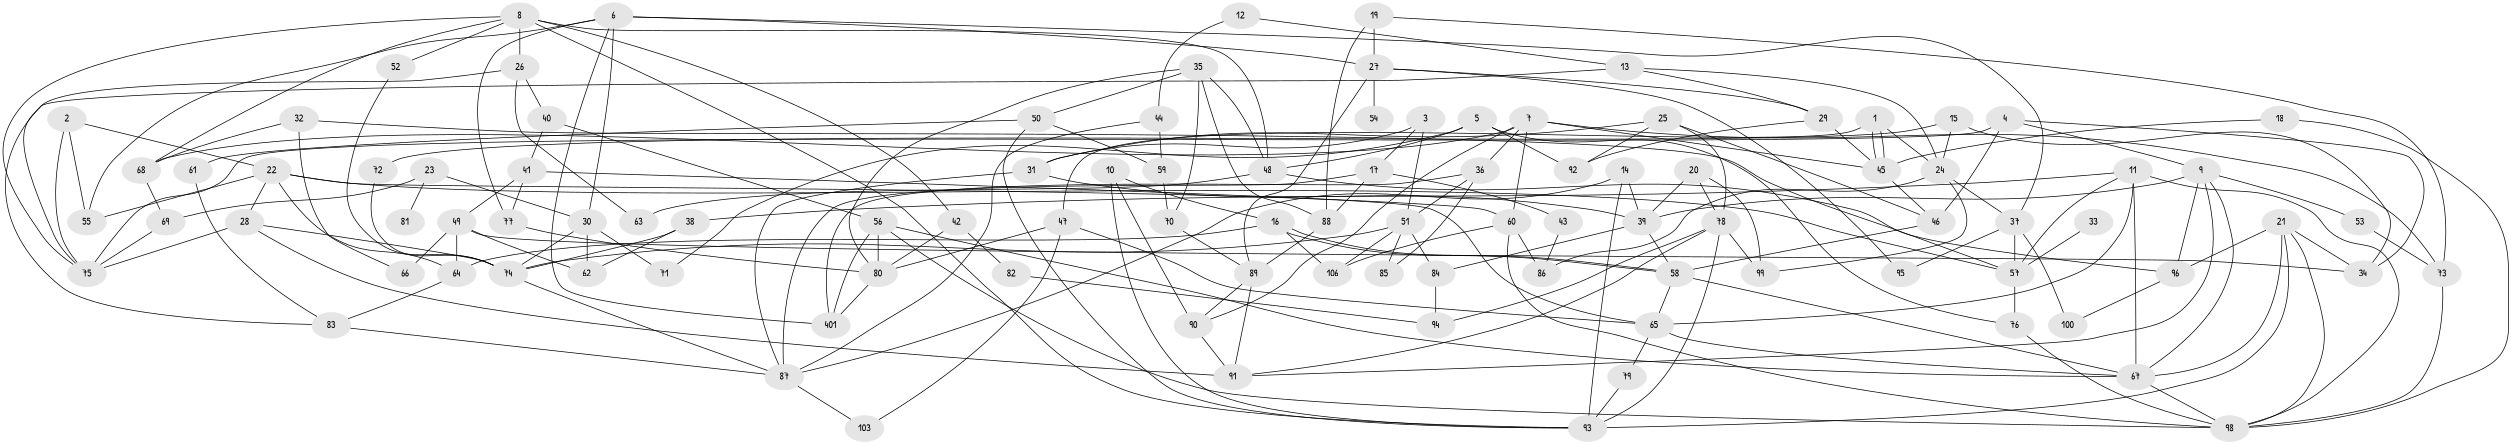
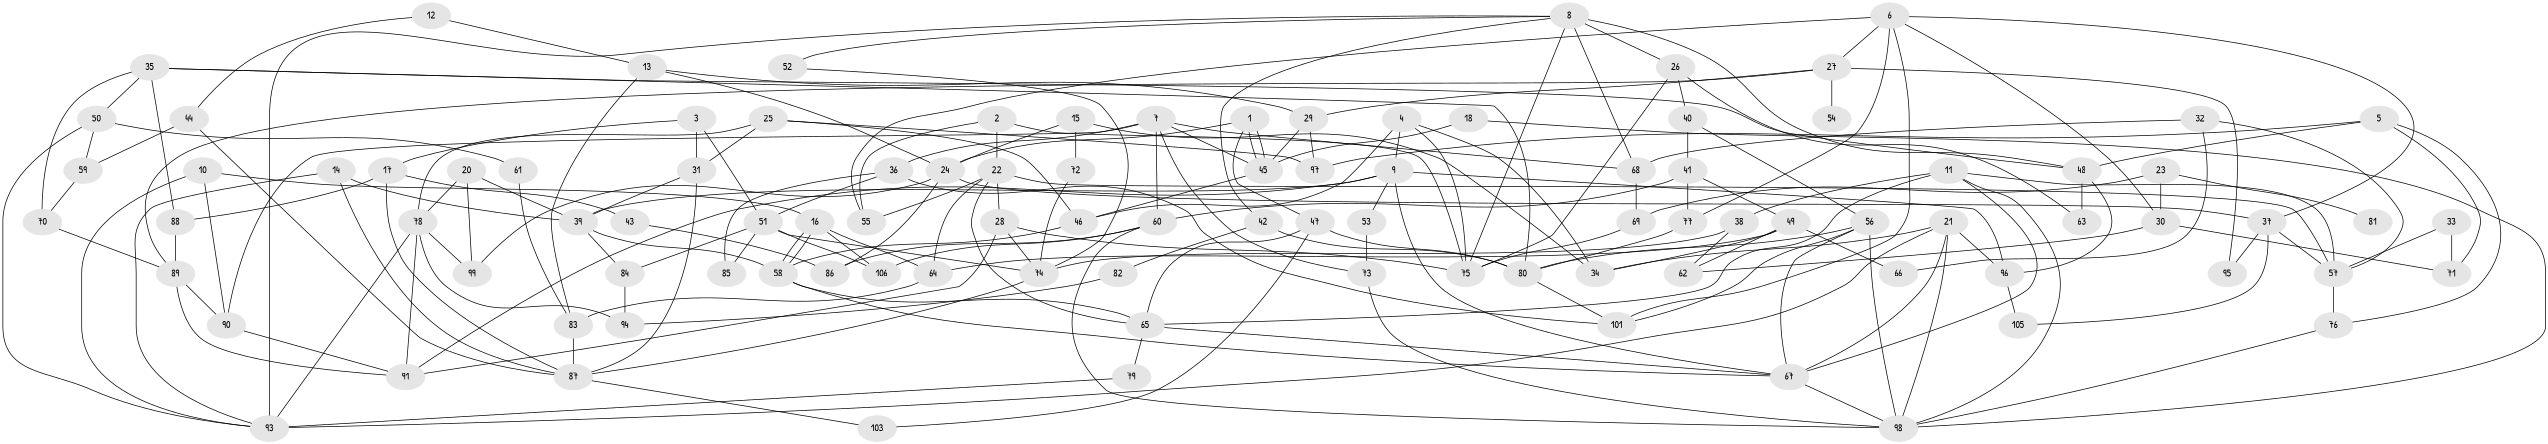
node "19": removed
node "92": label "92" -> "97"
edge "30" -- "74": removed
edge "33" -- "71": added
node "401": label "401" -> "101"
node "100": label "100" -> "105"
